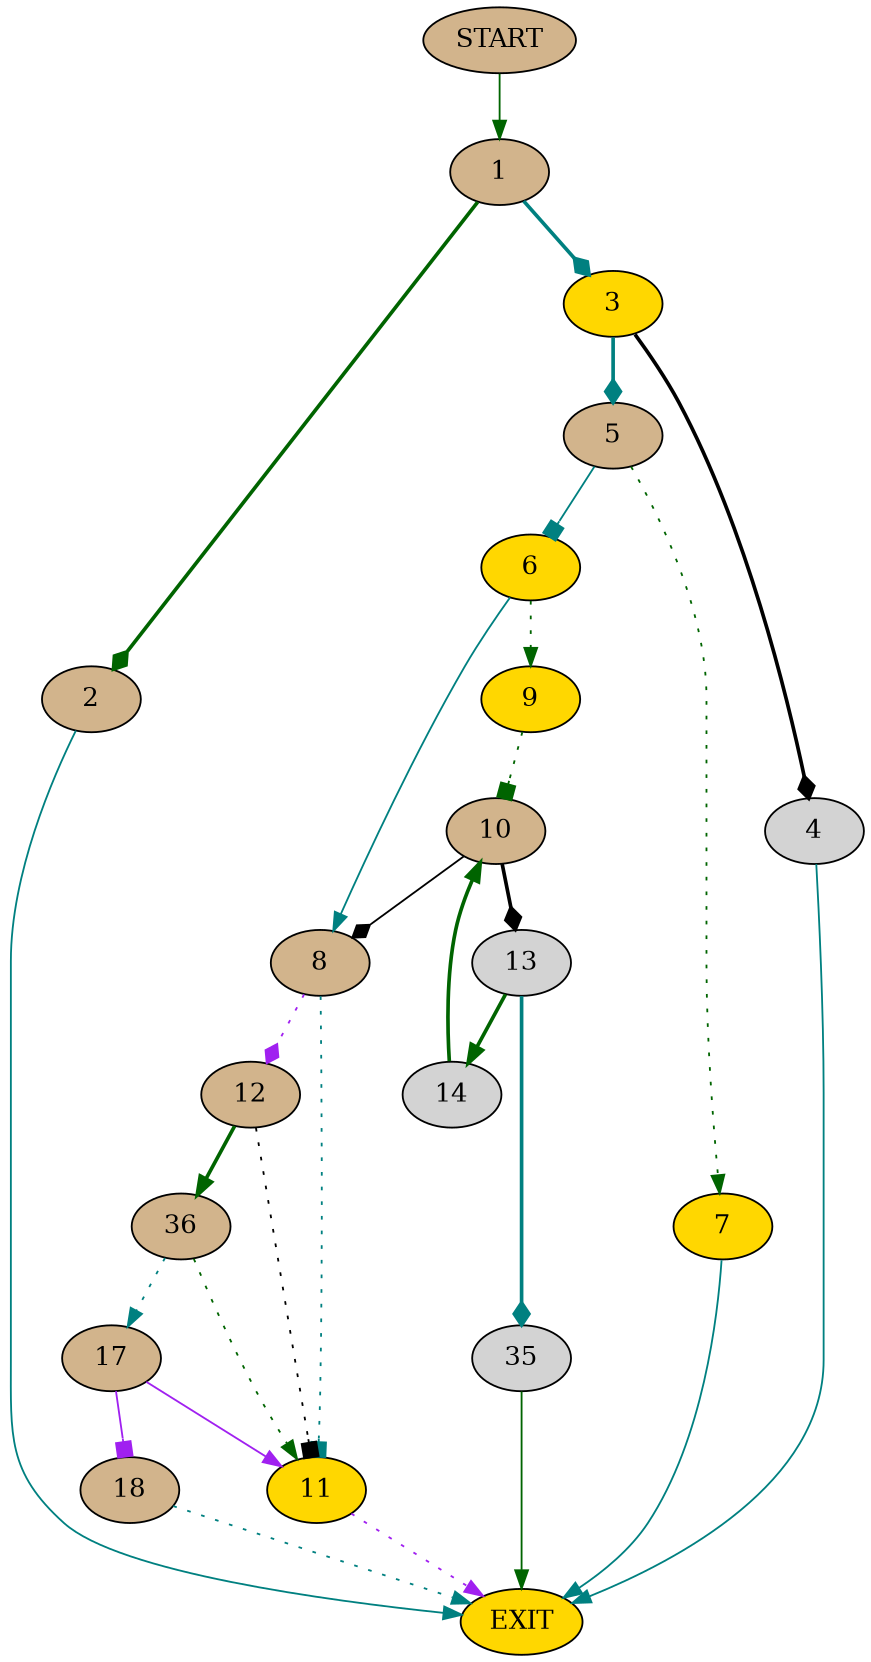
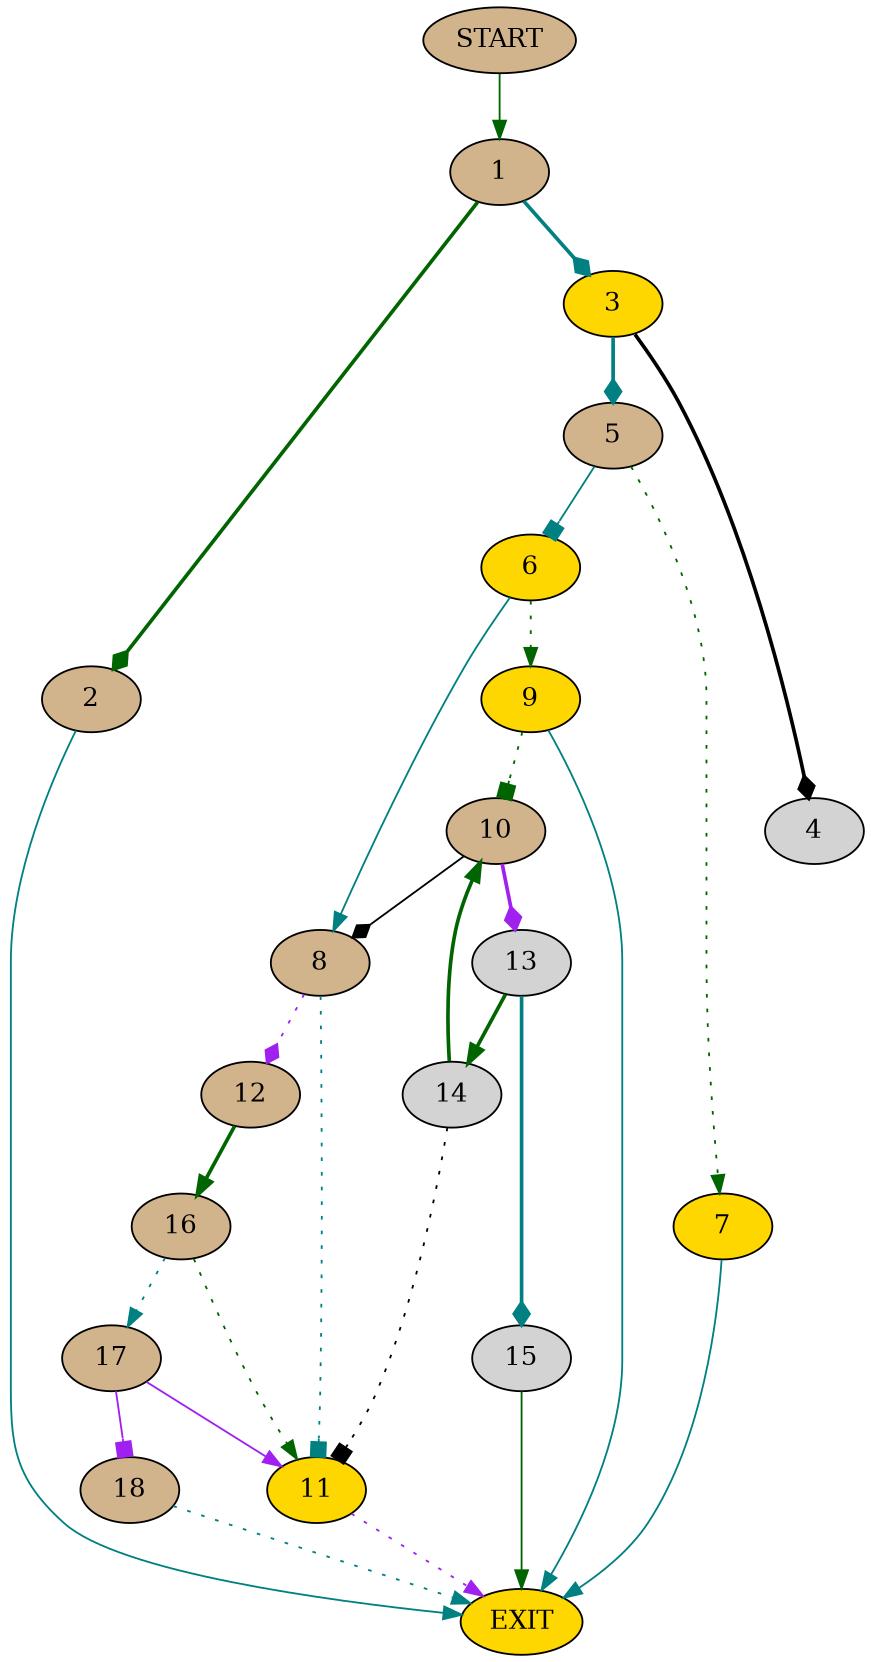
edge "10" -> "13": color black -> purple
node "36": label "36" -> "16"
edge "12" -> "11": now "14" -> "11"
edge "4" -> "EXIT": now "9" -> "EXIT"
node "35": label "35" -> "15"
